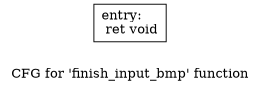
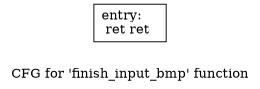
node "entry:": text "ret void" -> "ret ret"
